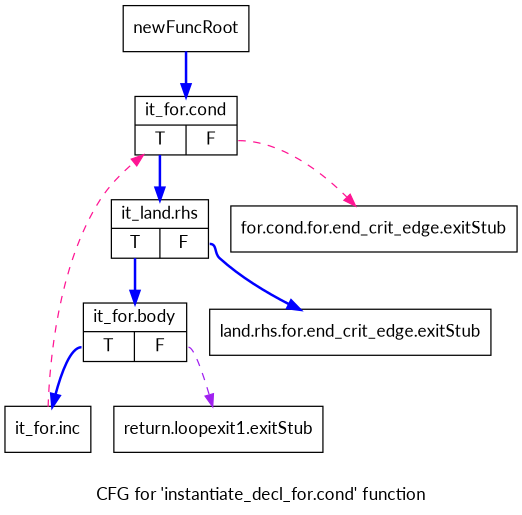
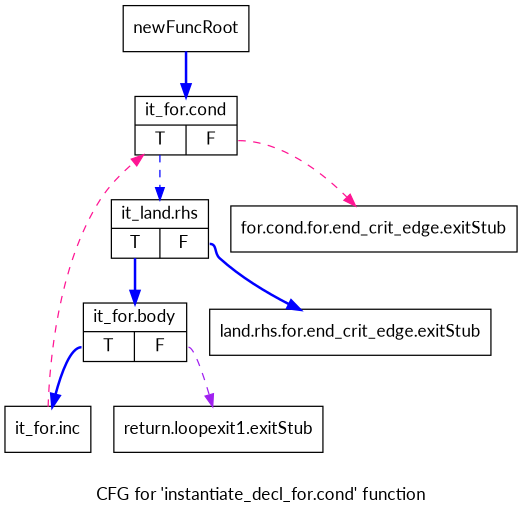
edge "it_for.cond" -> "it_land.rhs": style bold -> dashed
